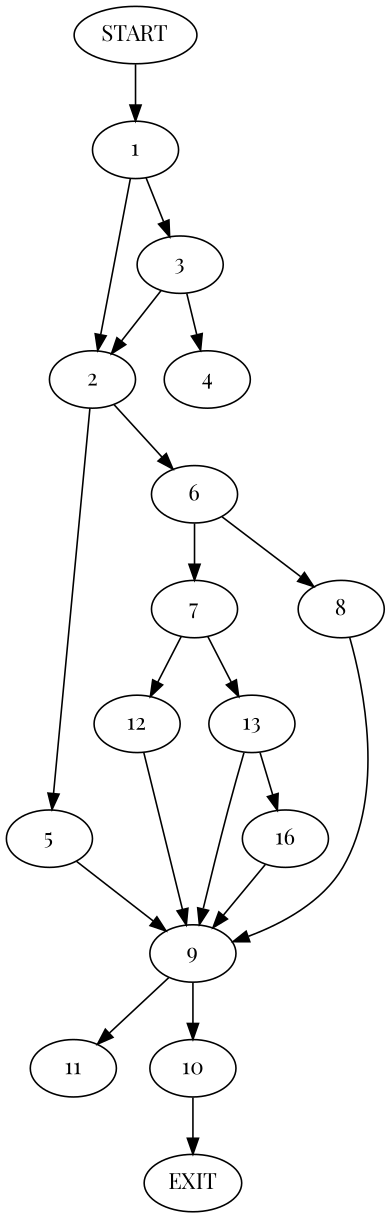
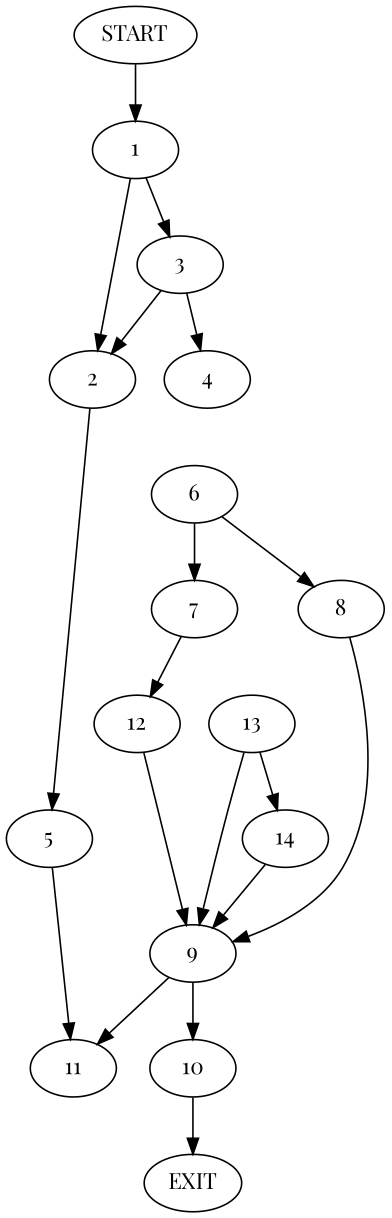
edge "2" -> "6": removed
edge "7" -> "13": removed
node "16": label "16" -> "14"
edge "5" -> "9": now "5" -> "11"
